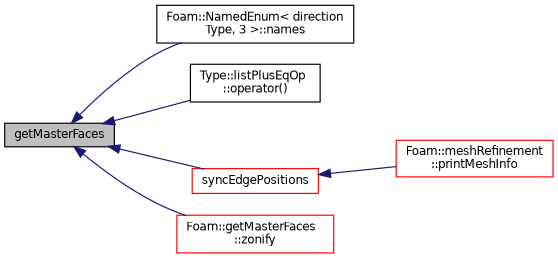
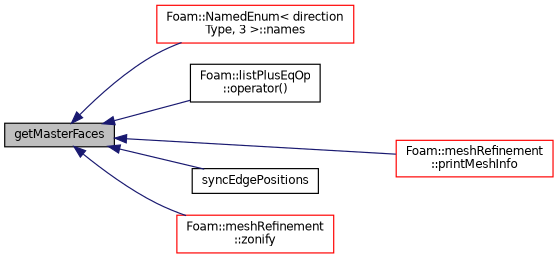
node "Foam::NamedEnum< direction Type, 3 >::names": color black -> red
node "Type::listPlusEqOp ::operator()": label "Type::listPlusEqOp ::operator()" -> "Foam::listPlusEqOp ::operator()"
edge "Foam::meshRefinement ::printMeshInfo" -> "syncEdgePositions": now "Foam::meshRefinement ::printMeshInfo" -> "getMasterFaces"
node "syncEdgePositions": color red -> black
node "Foam::getMasterFaces ::zonify": label "Foam::getMasterFaces ::zonify" -> "Foam::meshRefinement ::zonify"
